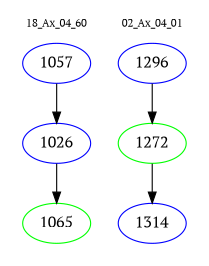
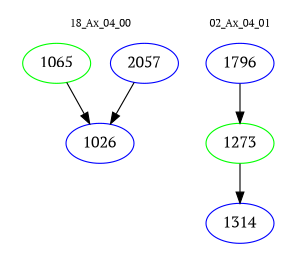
cluster "18_Ax_04_60": label "18_Ax_04_60" -> "18_Ax_04_00"
node "1057": label "1057" -> "2057"
node "1296": label "1296" -> "1796"
node "1272": label "1272" -> "1273"
edge "1026" -> "1065": reversed
